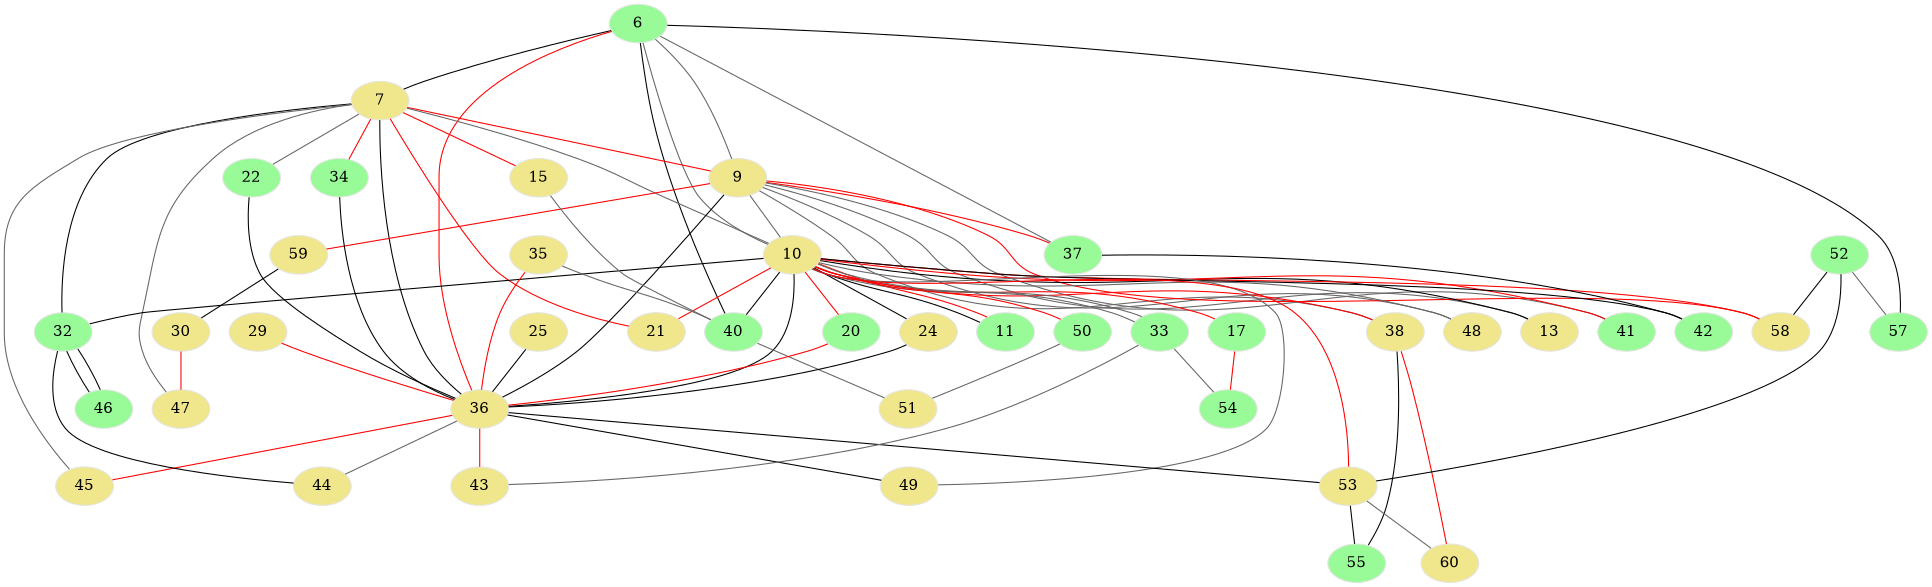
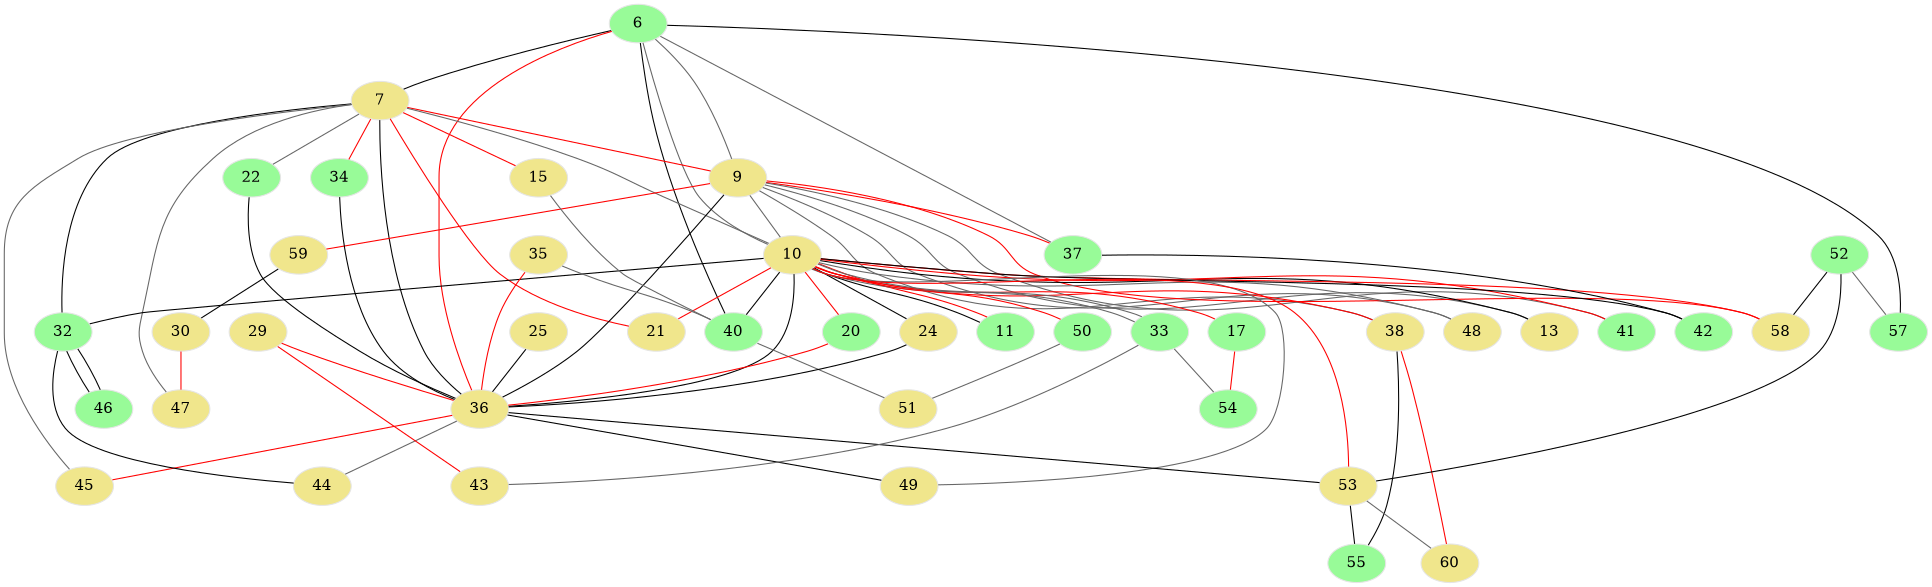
edge "36" -- "43": now "29" -- "43"
